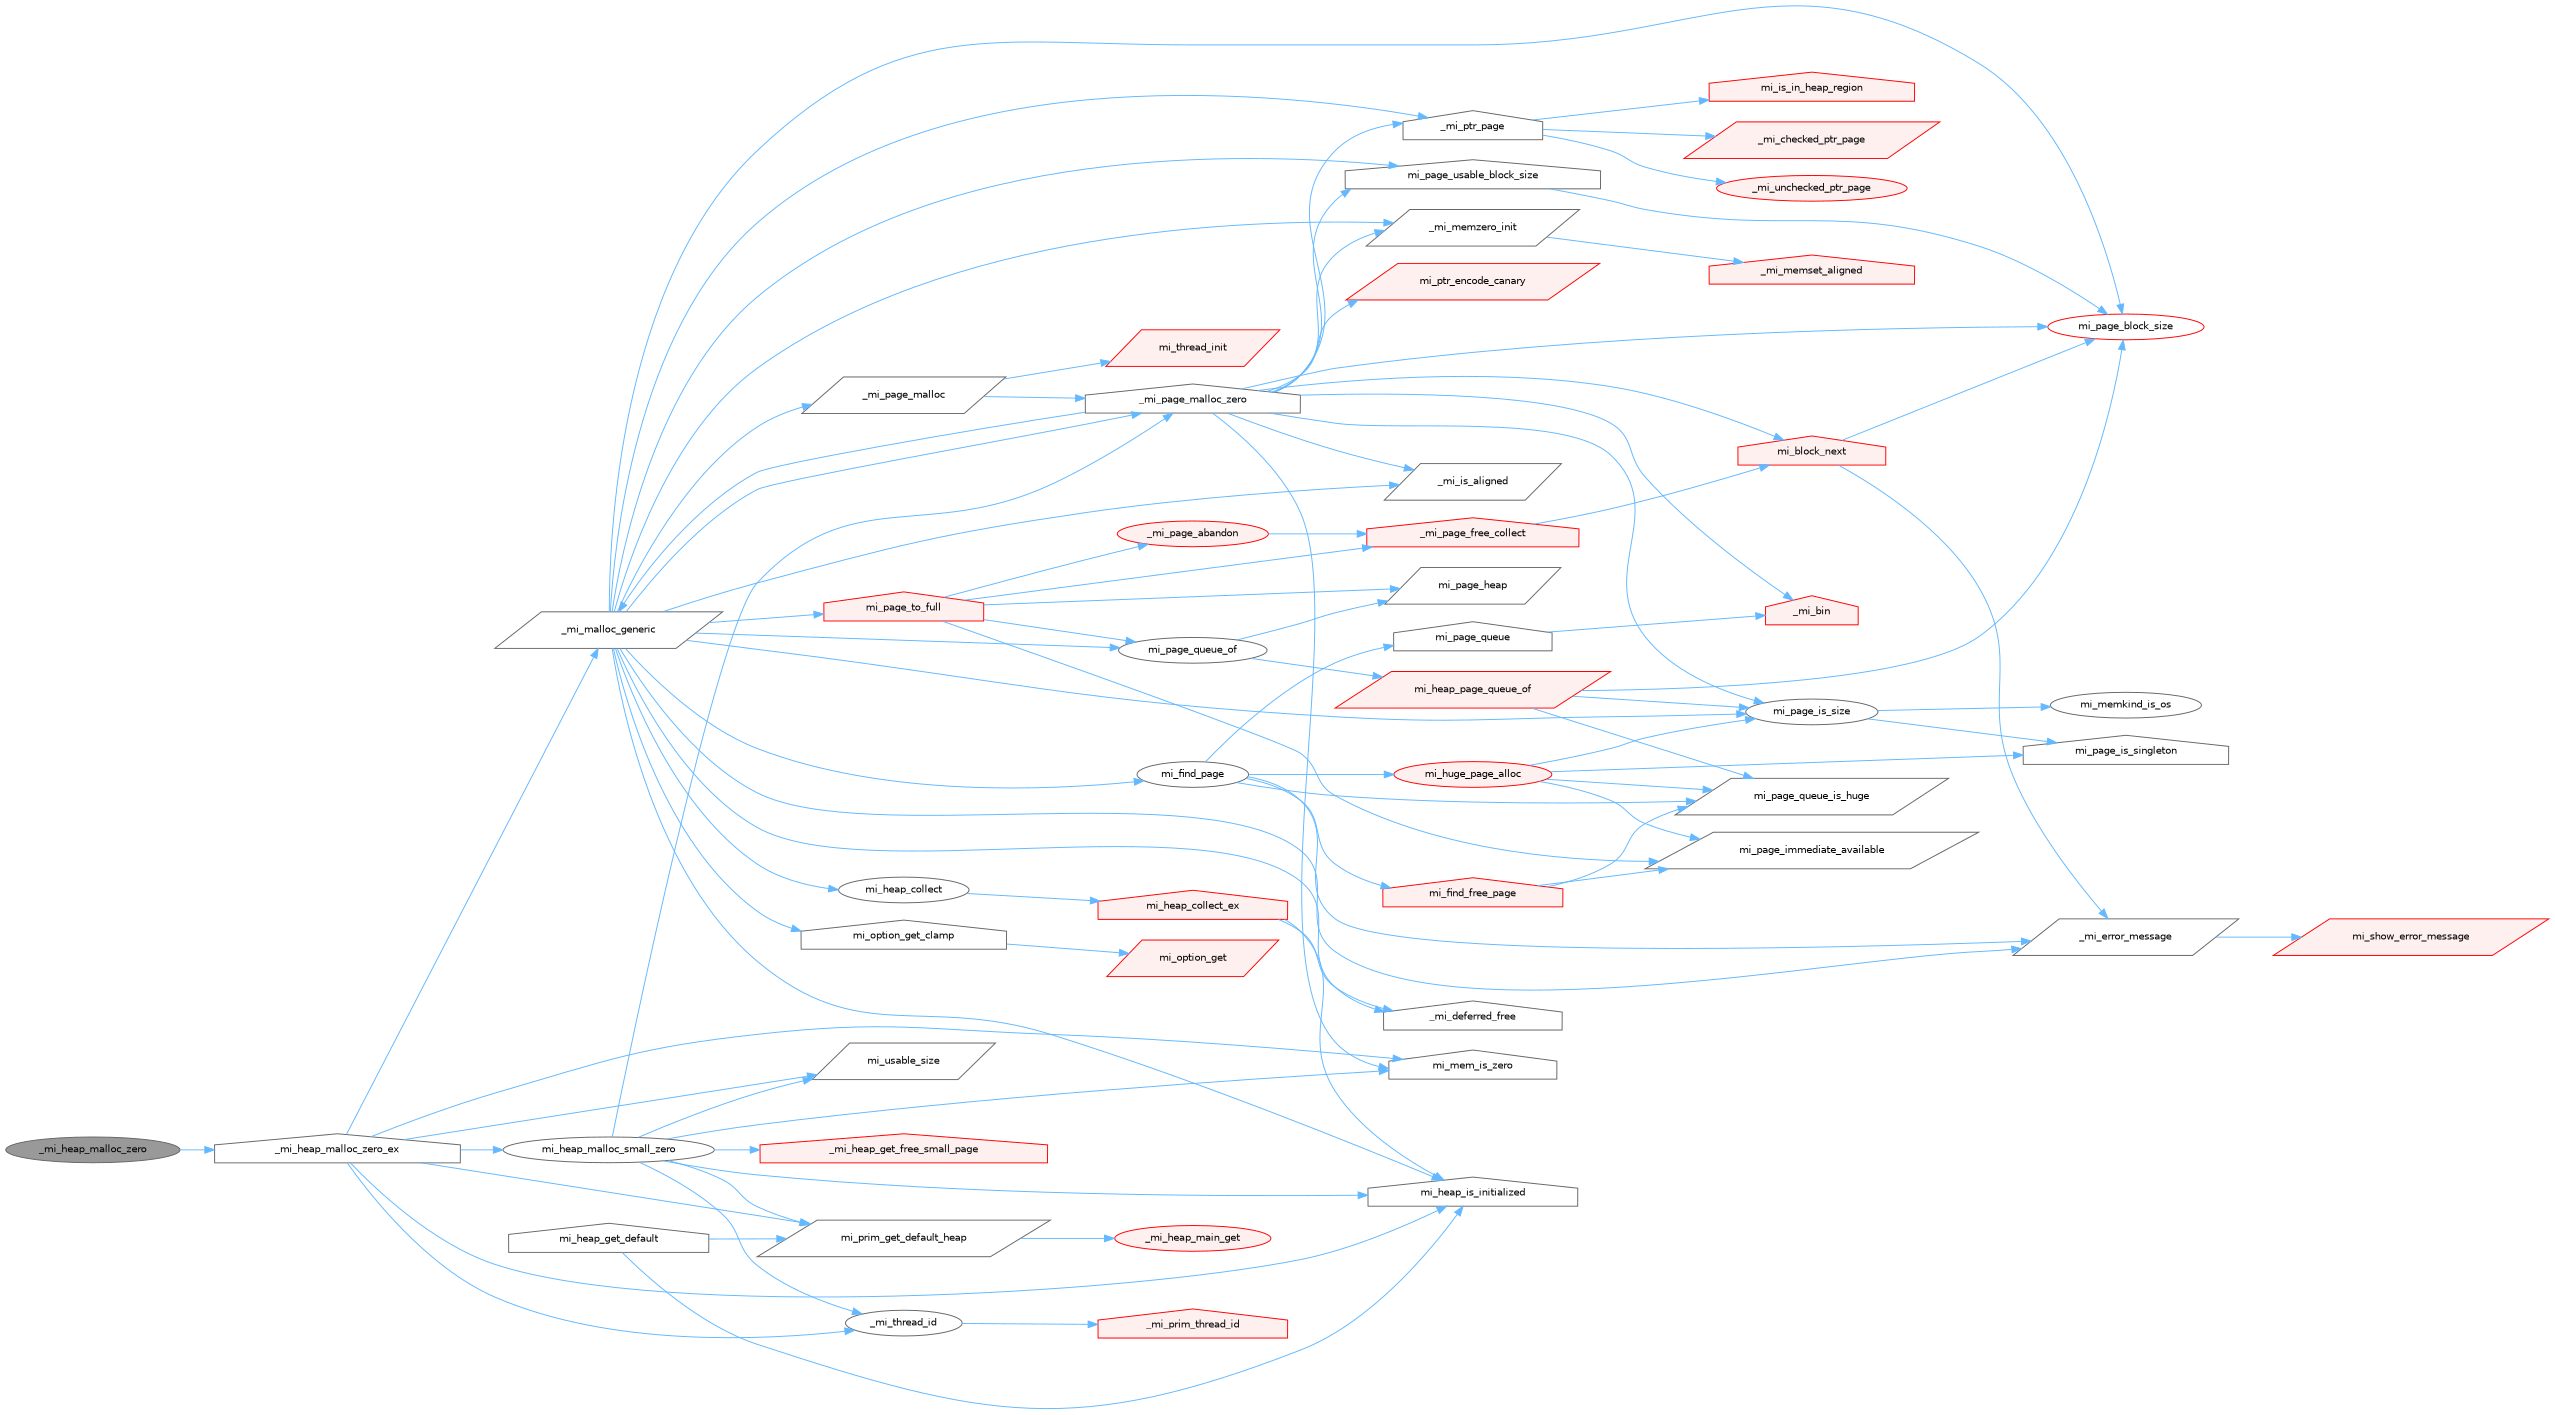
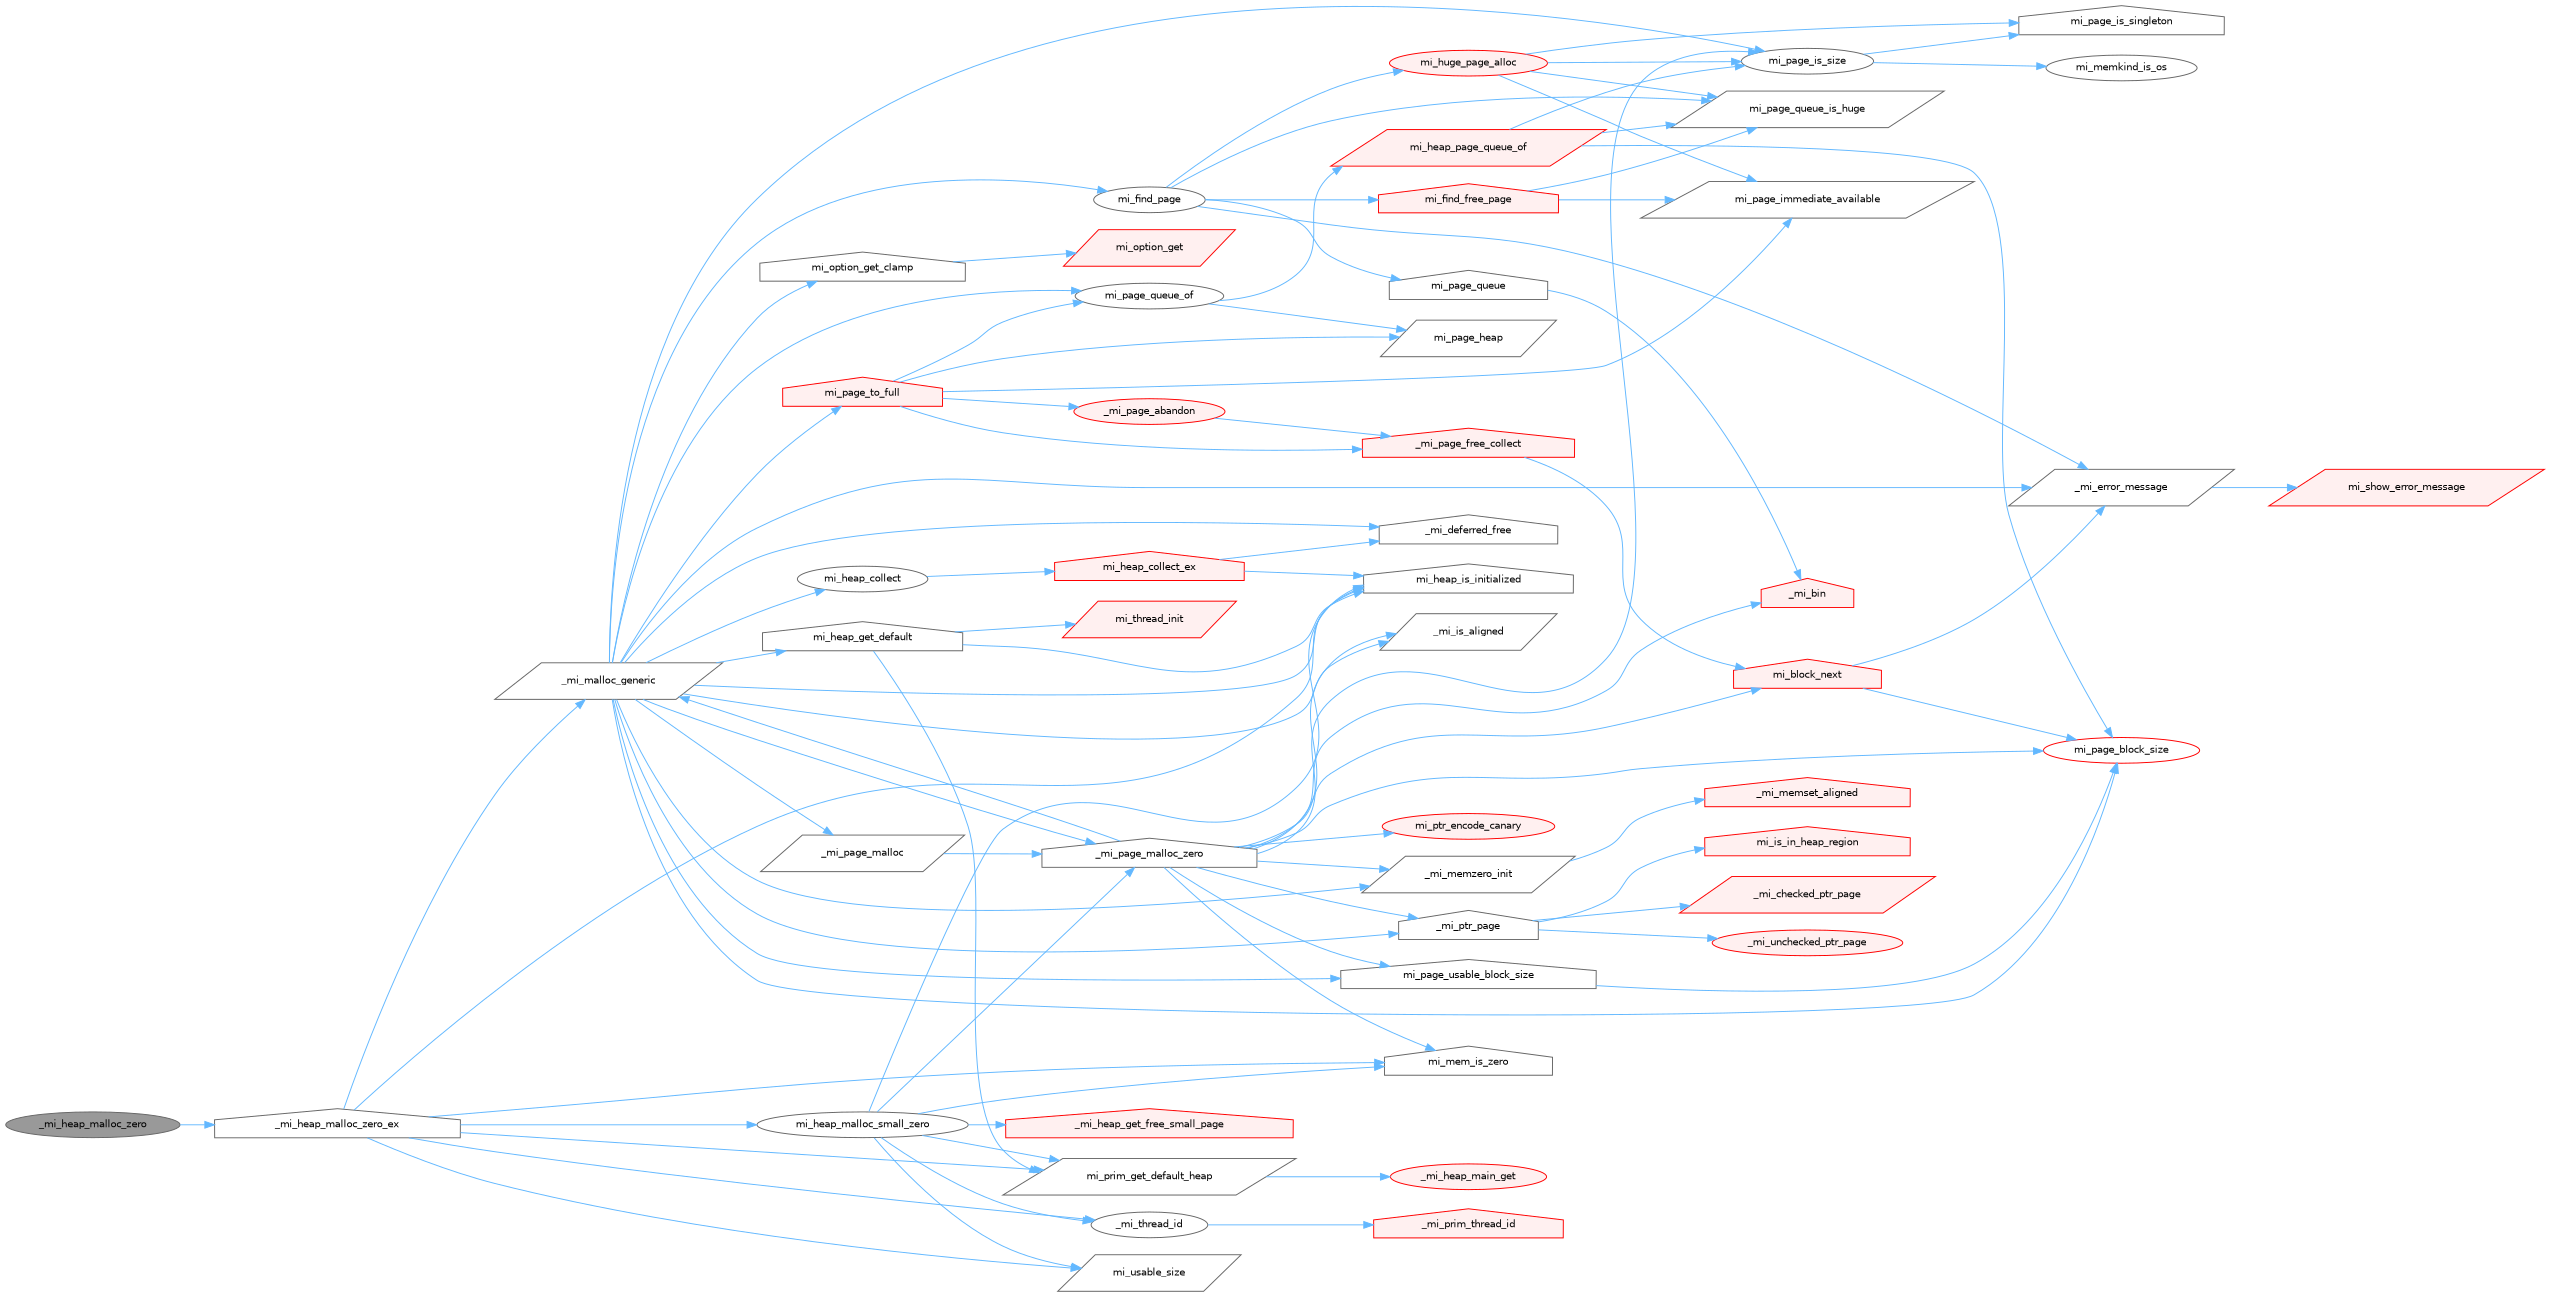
node "mi_ptr_encode_canary": shape parallelogram -> ellipse
edge "_mi_page_malloc" -> "mi_thread_init": now "mi_heap_get_default" -> "mi_thread_init"
edge "_mi_malloc_generic" -> "mi_heap_get_default": added
